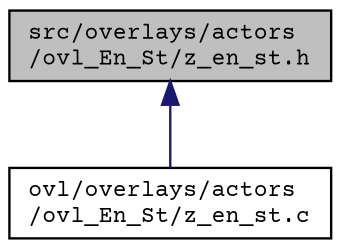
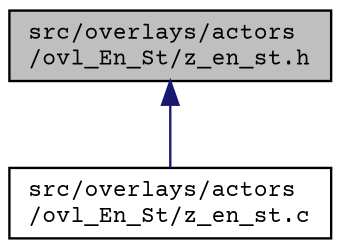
node "ovl/overlays/actors /ovl_En_St/z_en_st.c": label "ovl/overlays/actors /ovl_En_St/z_en_st.c" -> "src/overlays/actors /ovl_En_St/z_en_st.c"
